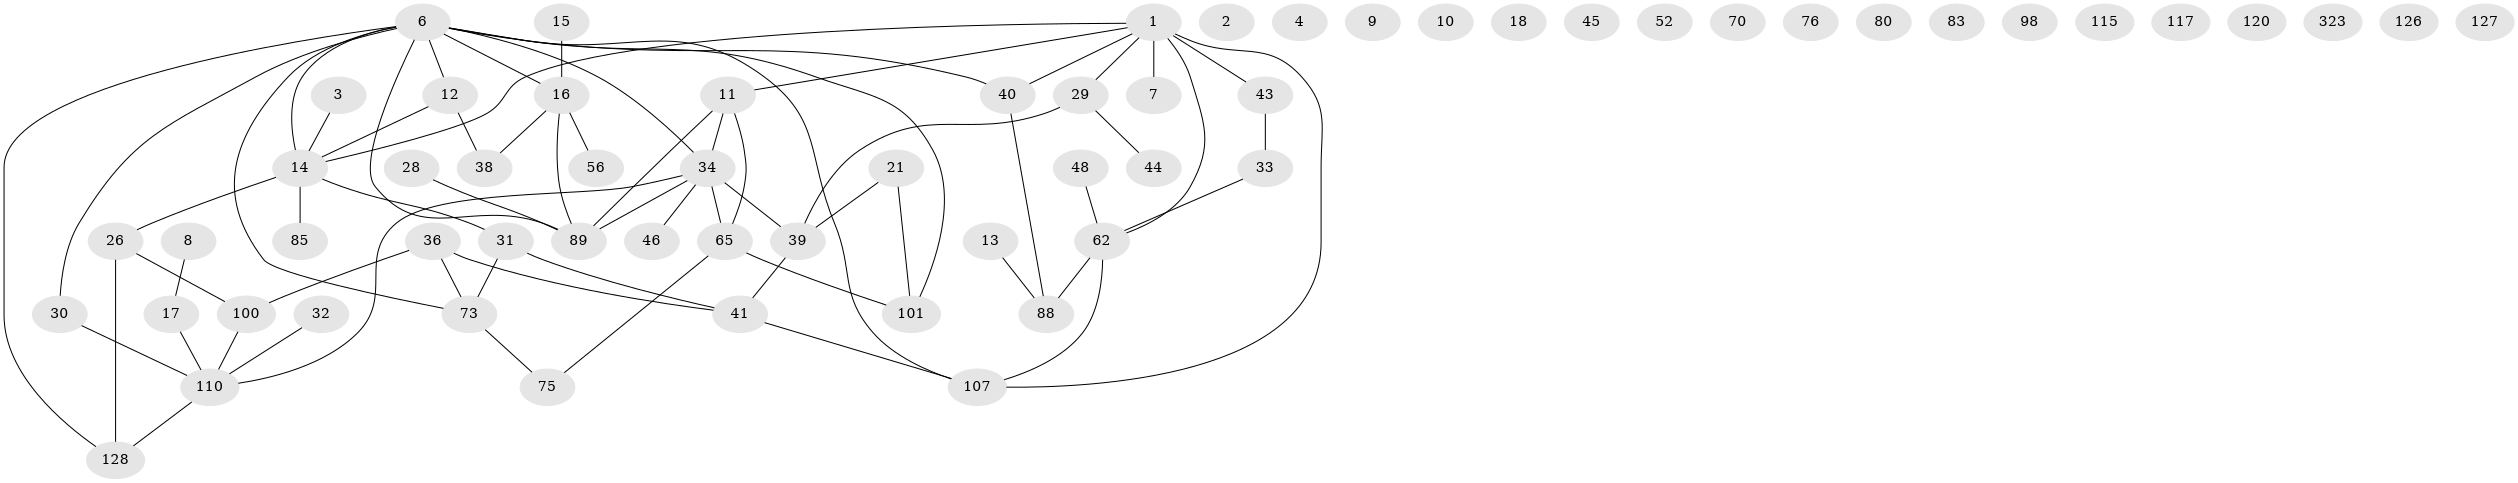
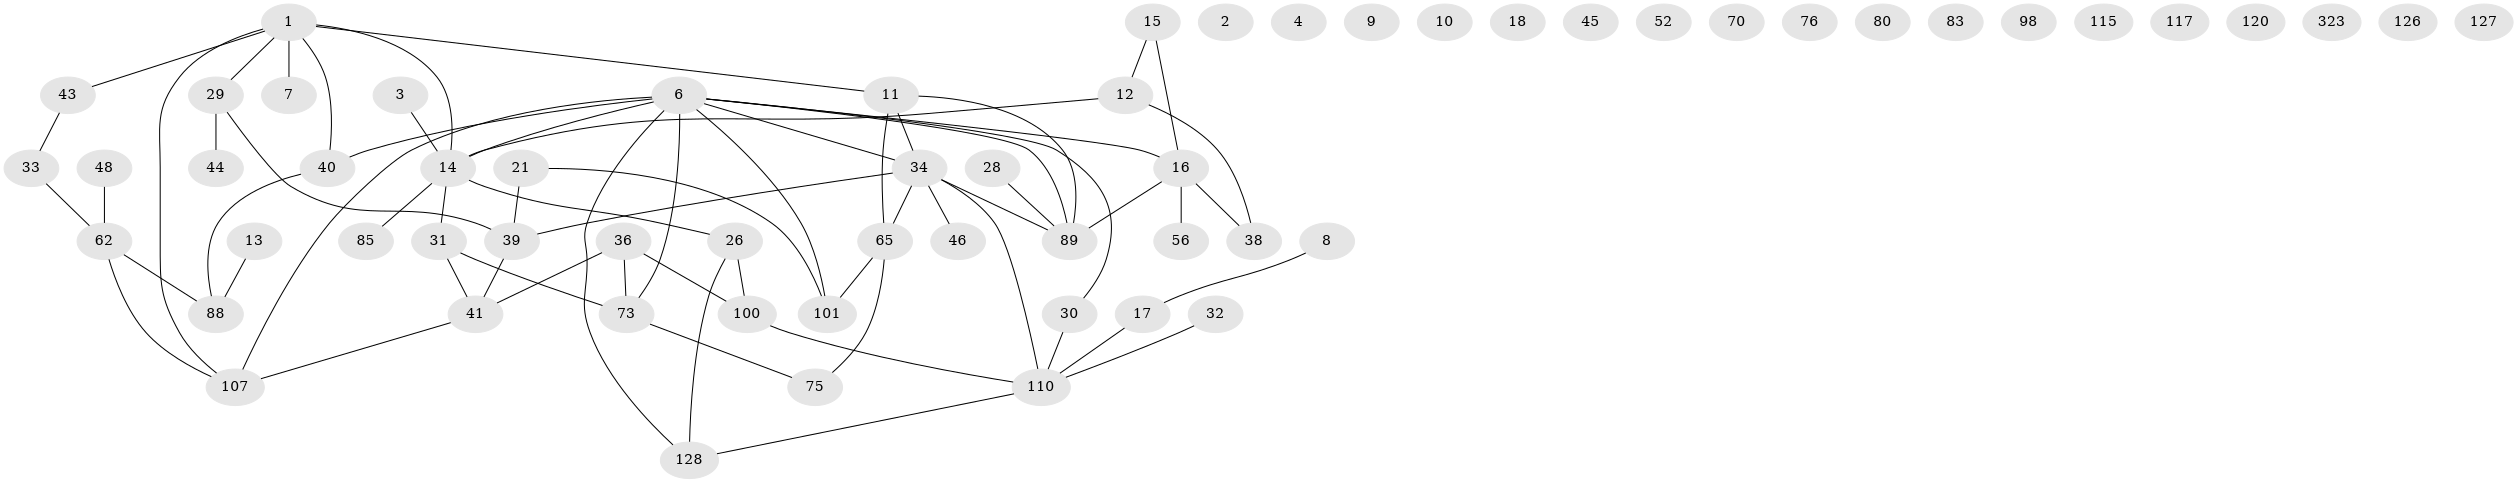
edge "6" -- "12": now "15" -- "12"
edge "1" -- "62": removed
